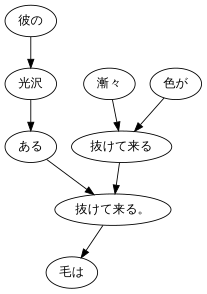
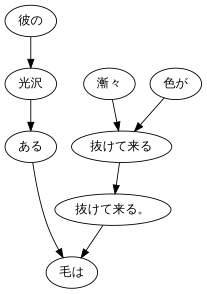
edge "ある" -> "抜けて来る。": now "ある" -> "毛は"
